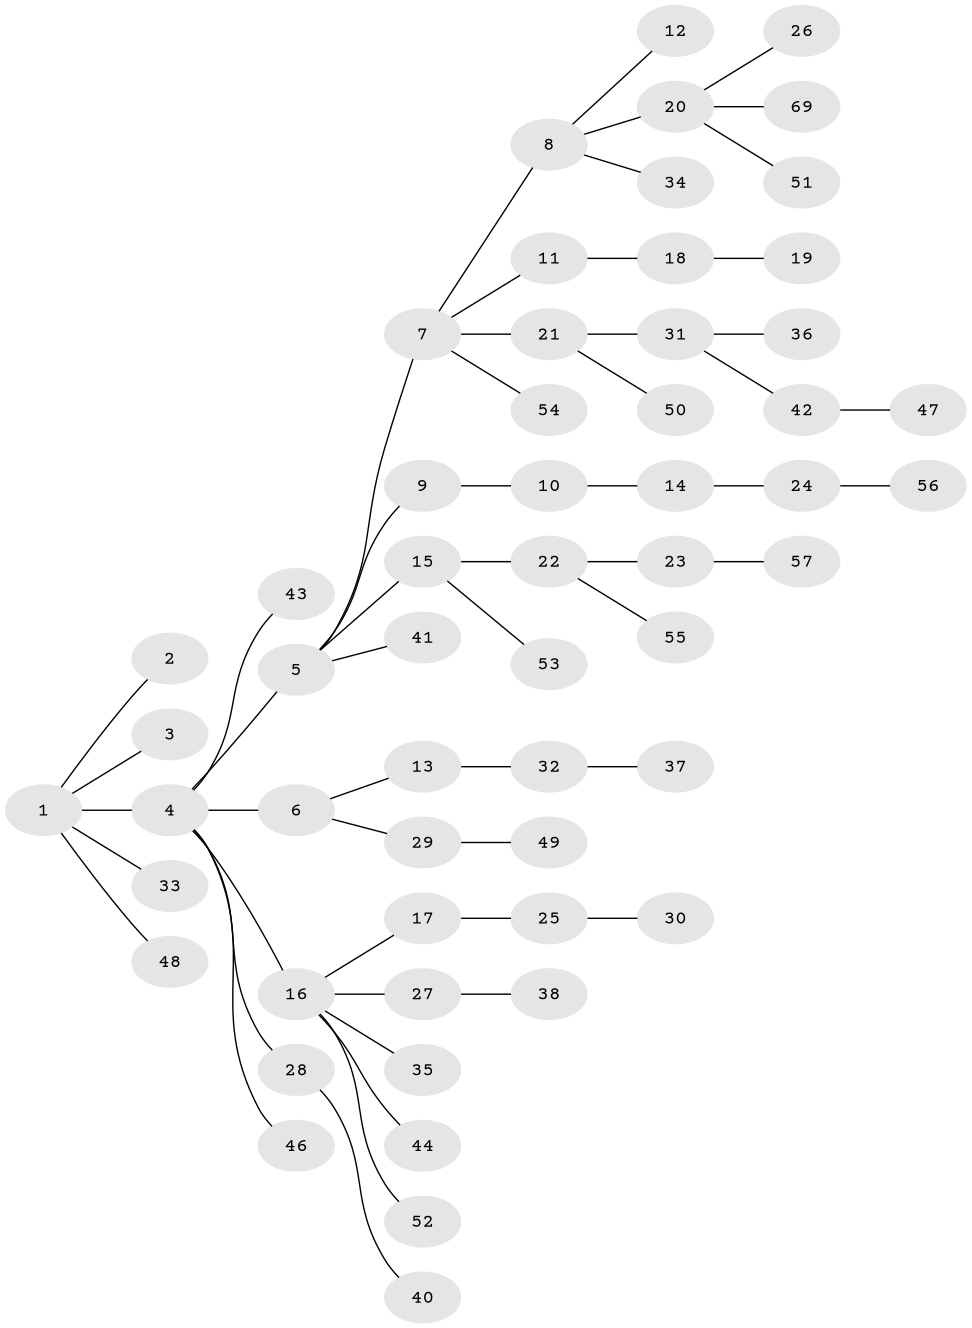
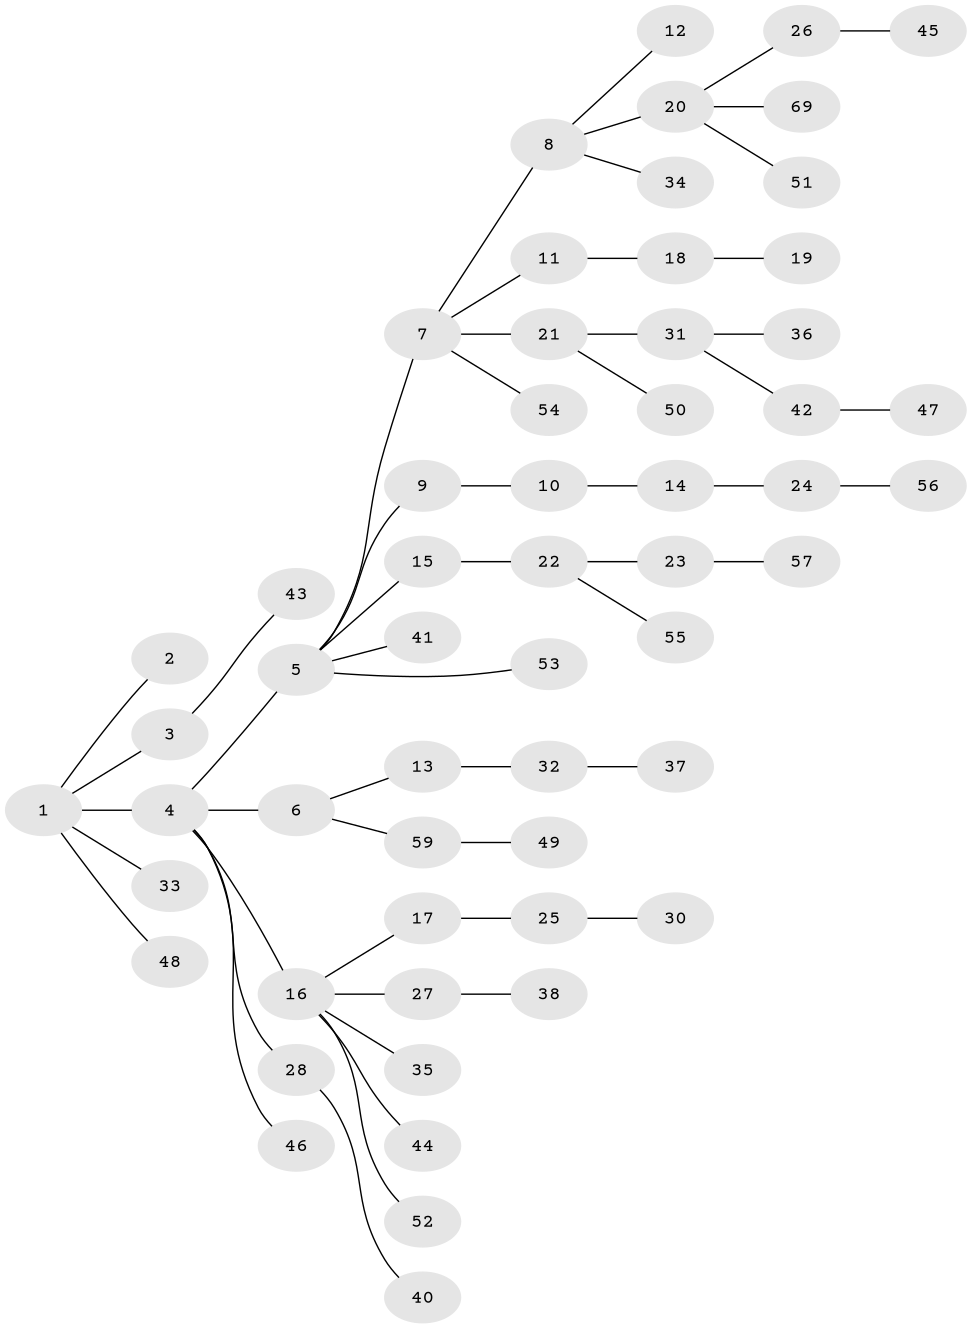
node "45": added
edge "15" -- "53": now "5" -- "53"
edge "43" -- "4": now "43" -- "3"
node "29": label "29" -> "59"
